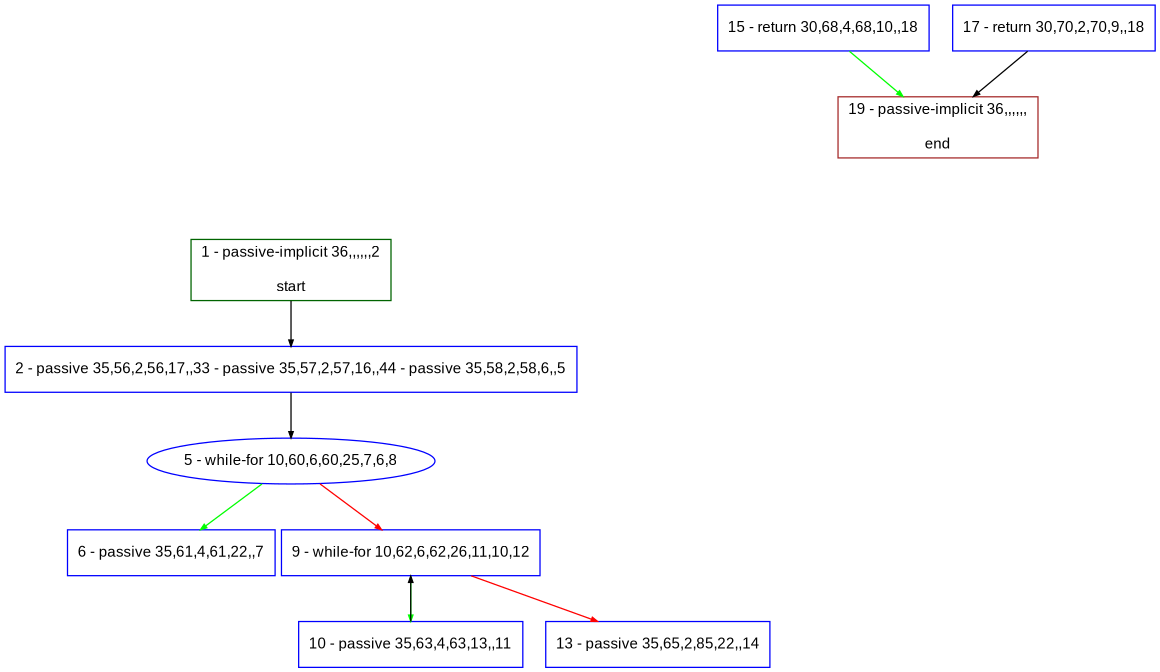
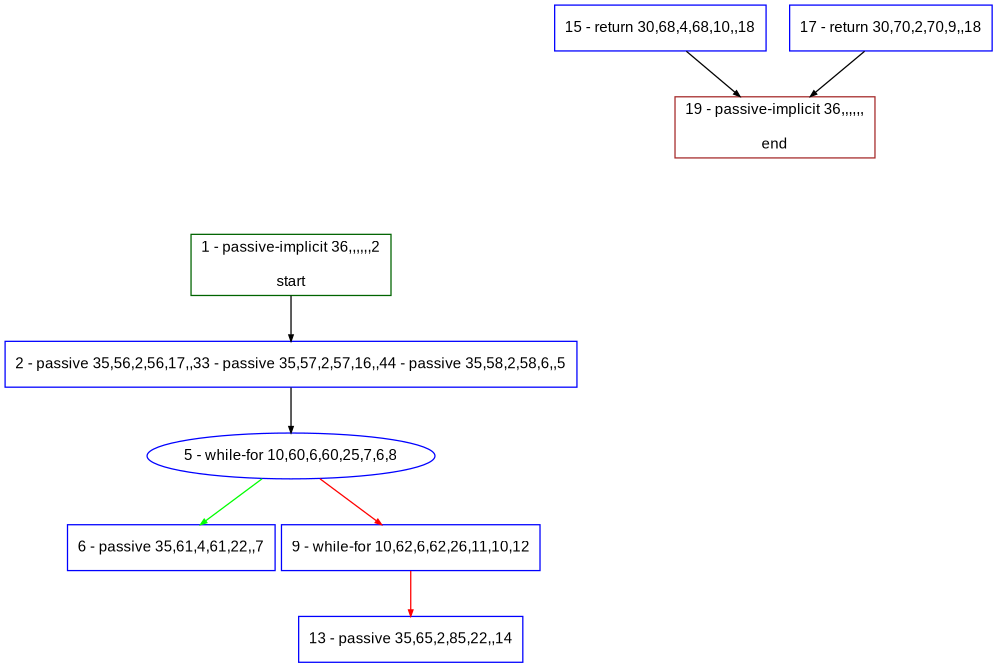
edge "15 - return 30,68,4,68,10,,18" -> "19 - passive-implicit 36,,,,,, end": color #00ff00 -> #000000
node "10 - passive 35,63,4,63,13,,11": removed
edge "9 - while-for 10,62,6,62,26,11,10,12" -> "13 - passive 35,65,2,85,22,,14": label "no" -> "yes"
